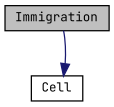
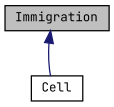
edge "Immigration" -> "Cell": reversed
